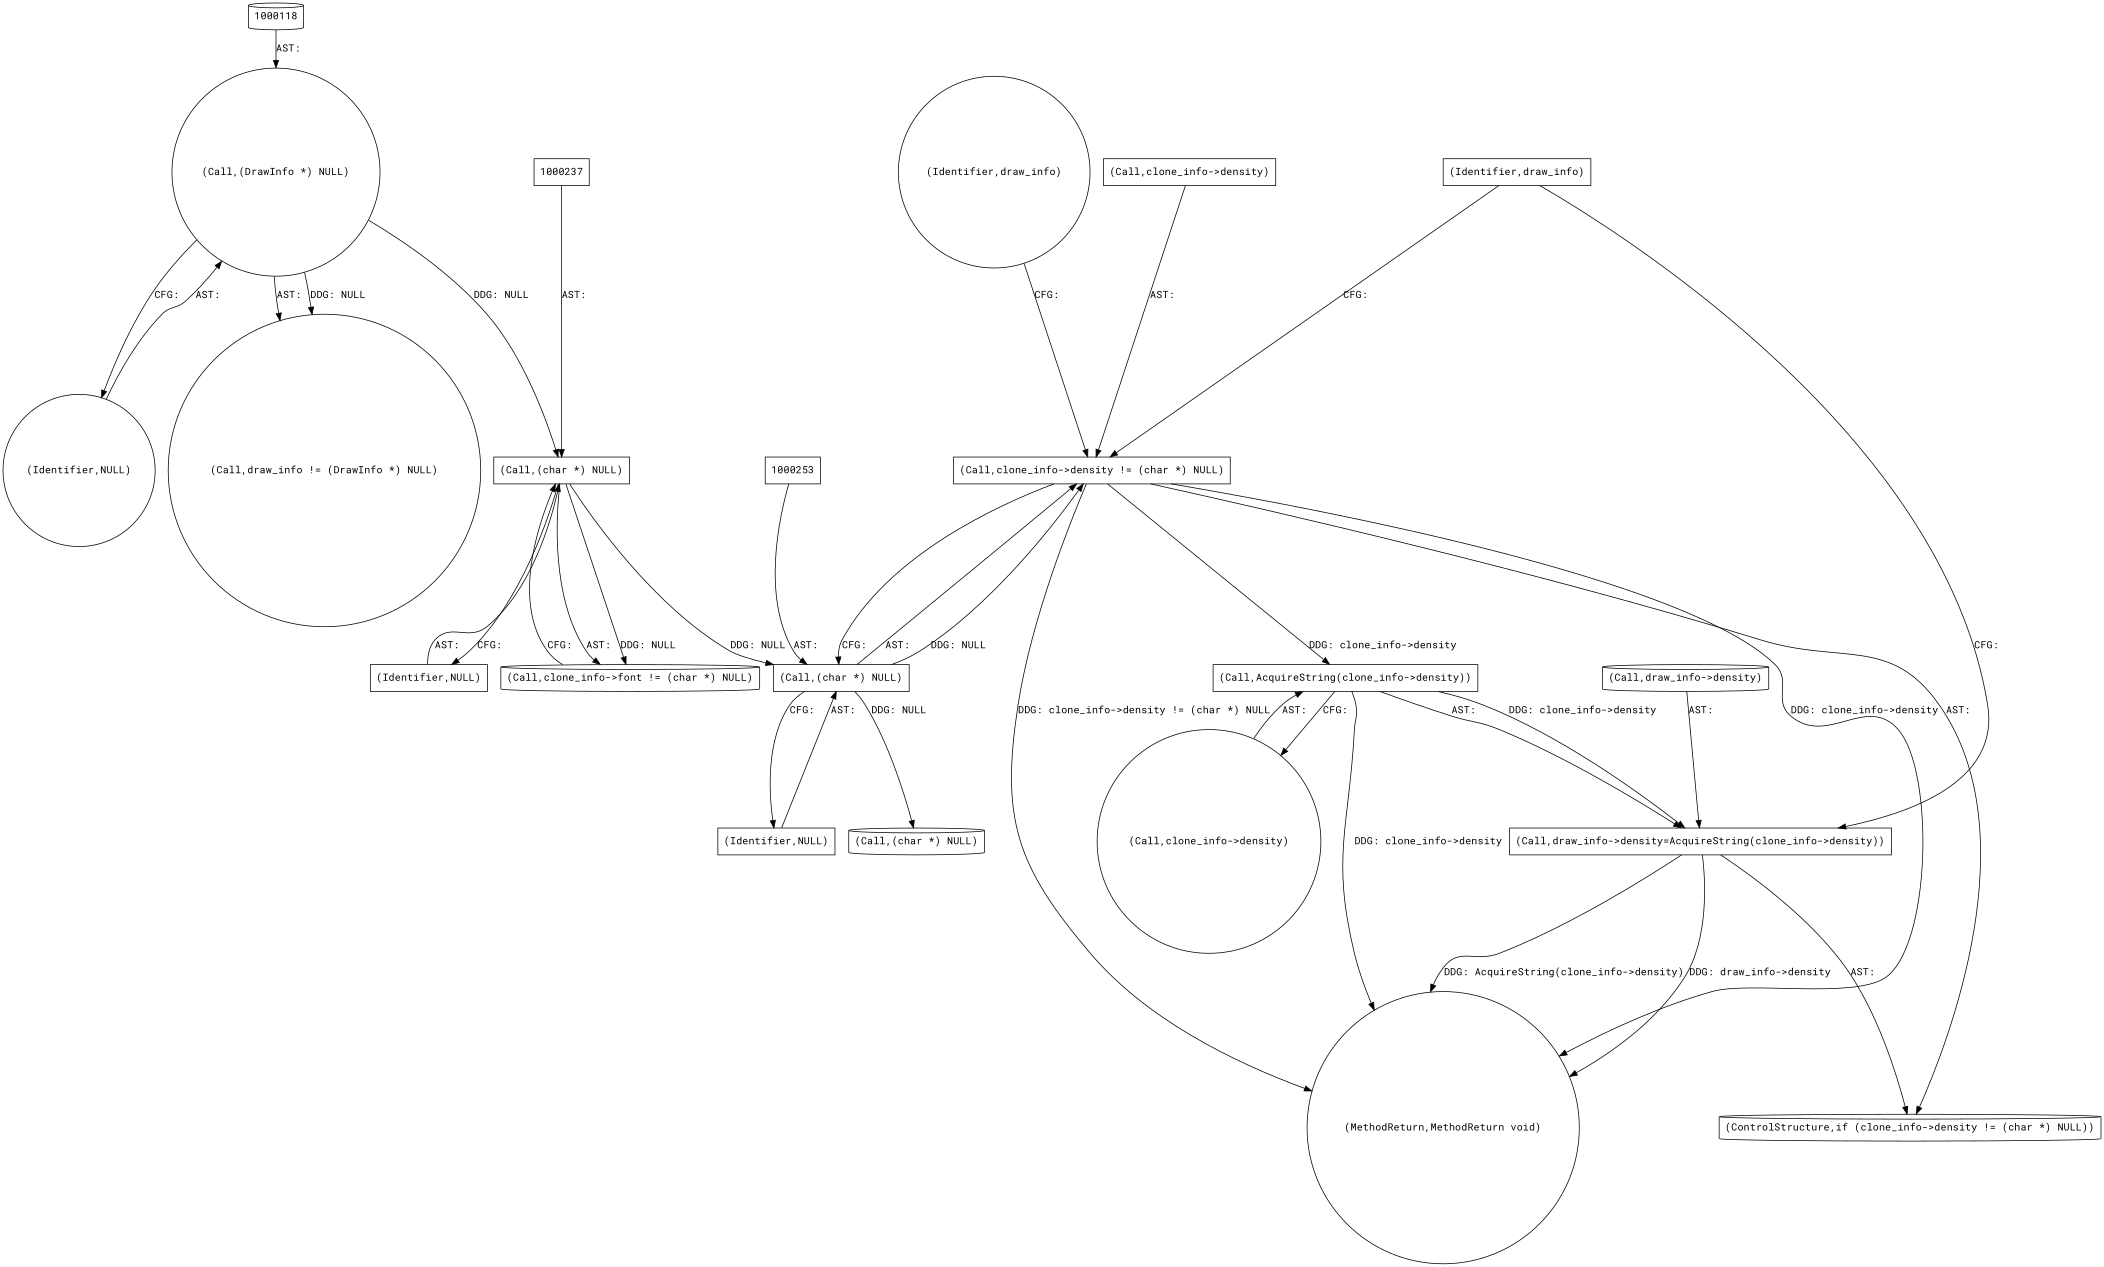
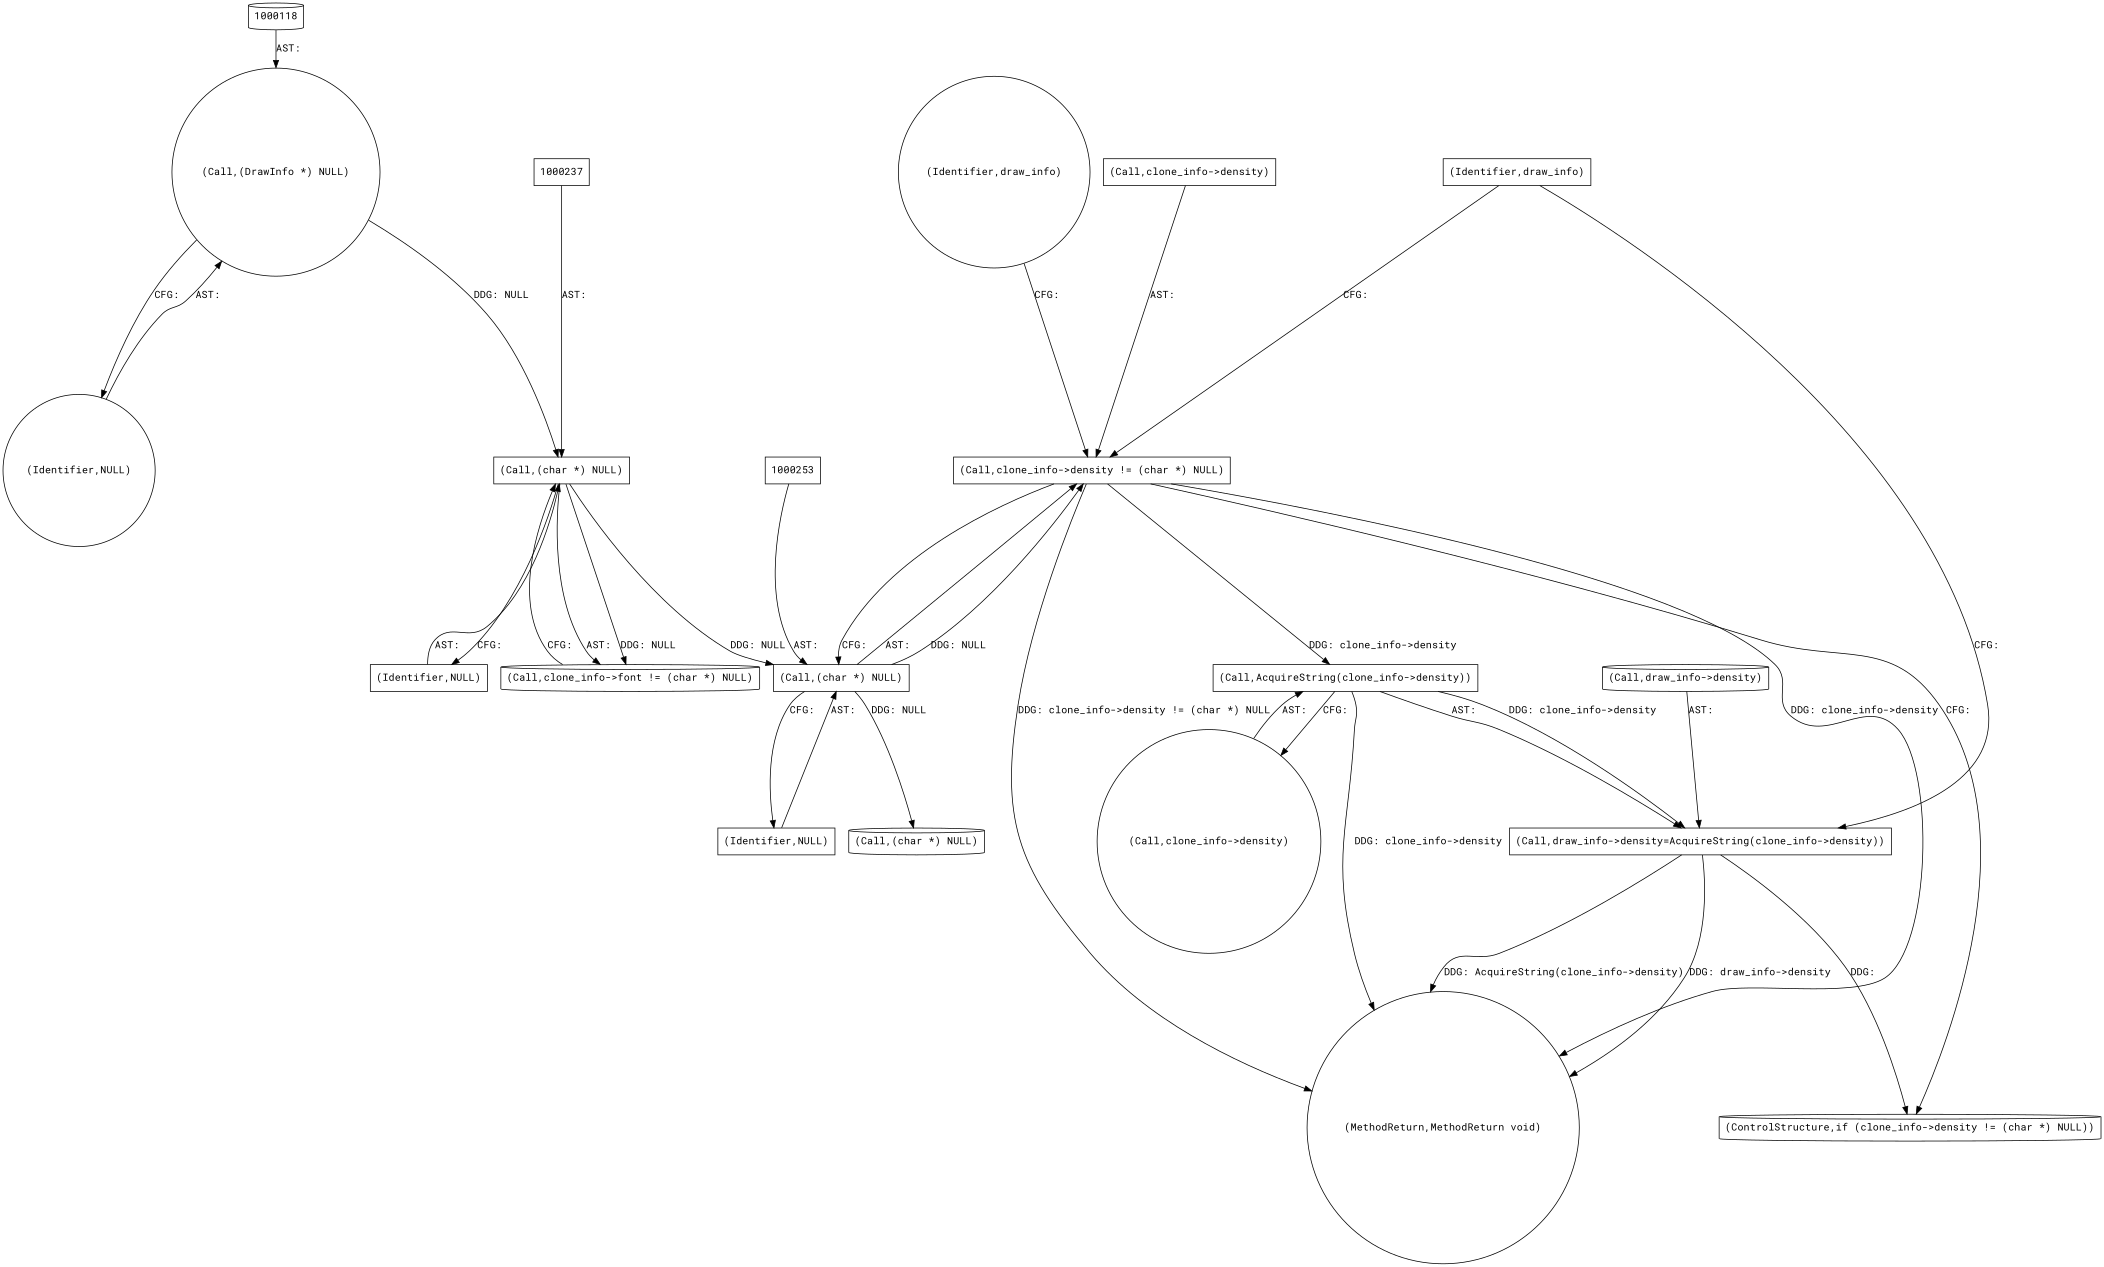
node "(Call,draw_info != (DrawInfo *) NULL)": removed
edge "(Call,clone_info->density != (char *) NULL)" -> "(ControlStructure,if (clone_info->density != (char *) NULL))": label "AST: " -> "CFG: "
edge "(Call,draw_info->density=AcquireString(clone_info->density))" -> "(ControlStructure,if (clone_info->density != (char *) NULL))": label "AST: " -> "DDG: "
